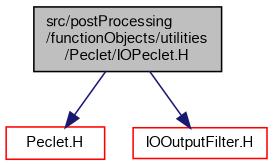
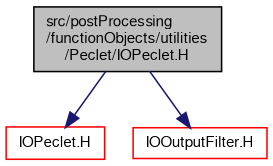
node "Peclet.H": label "Peclet.H" -> "IOPeclet.H"
